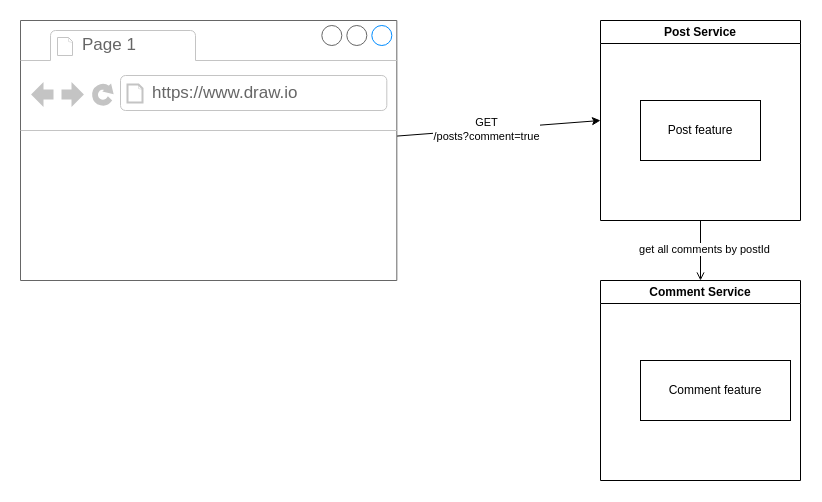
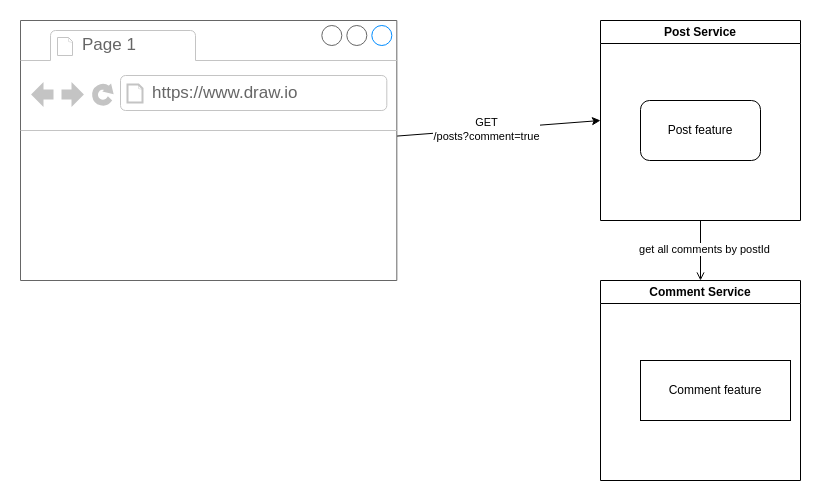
node "Post feature": shape rectangle -> rounded rectangle
